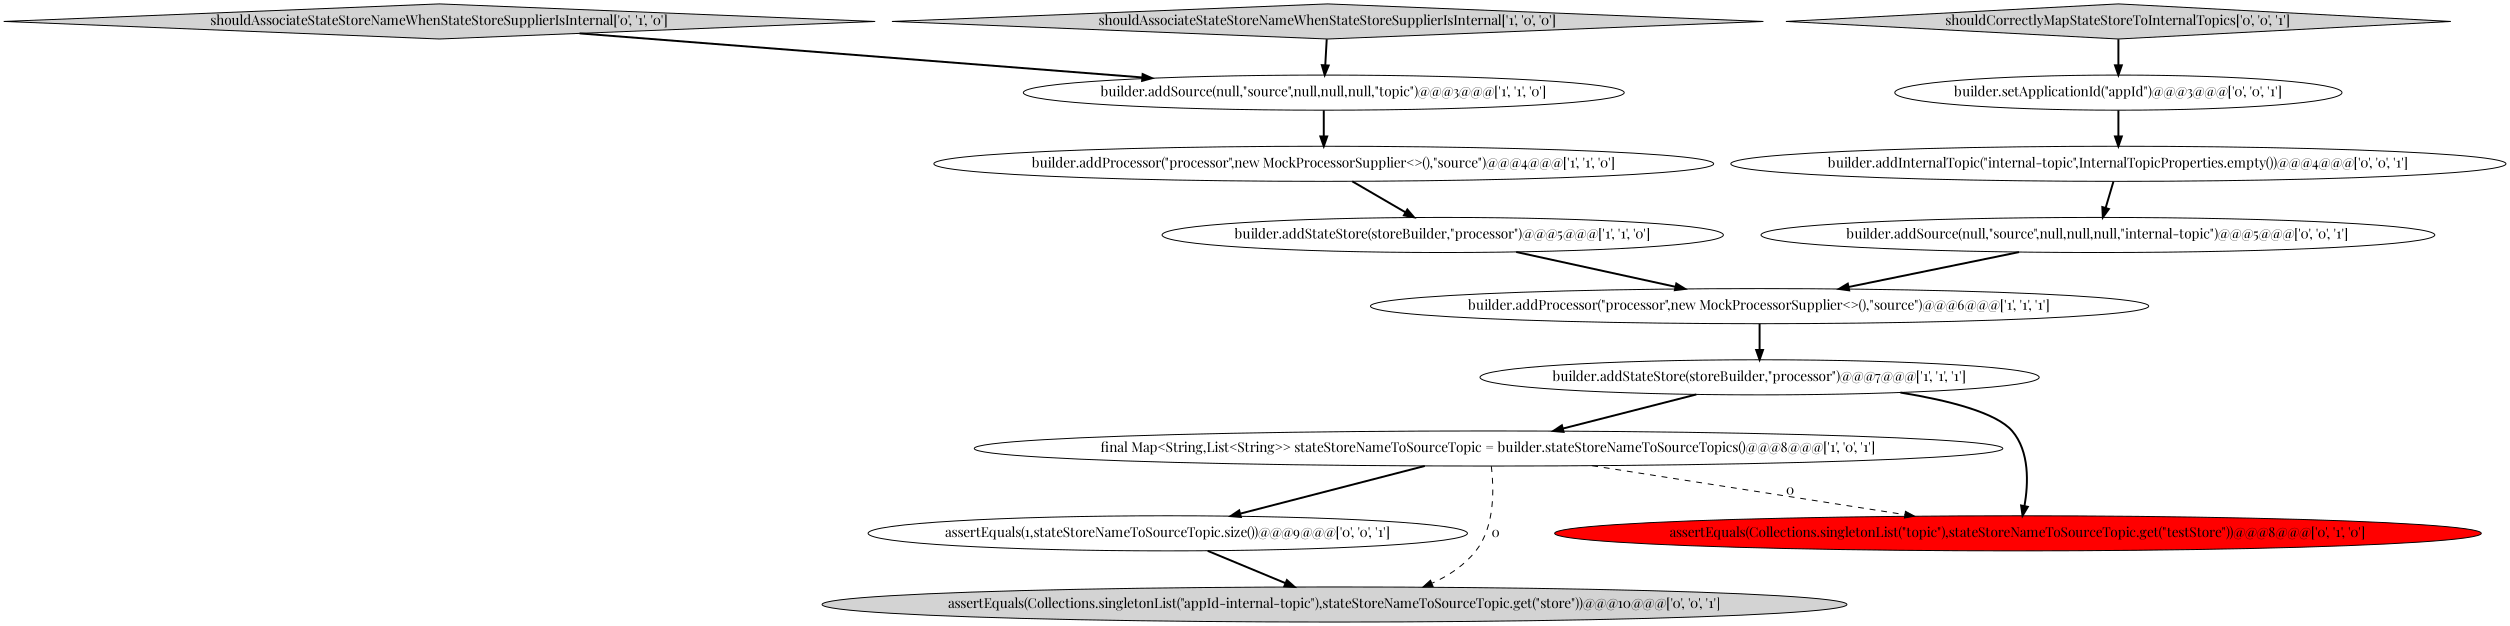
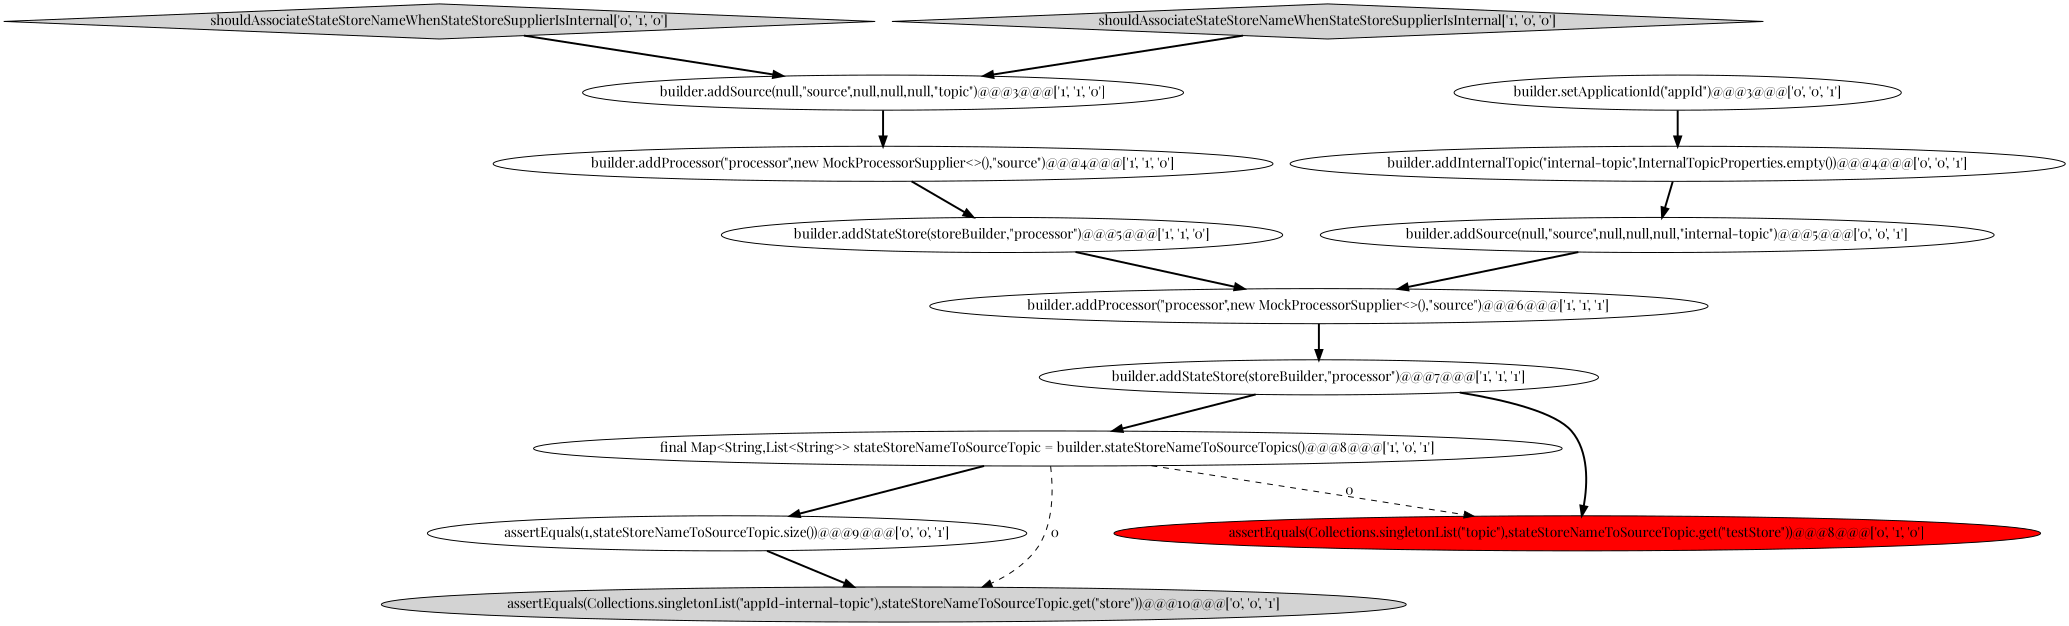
node "shouldCorrectlyMapStateStoreToInternalTopics['0', '0', '1']": removed
